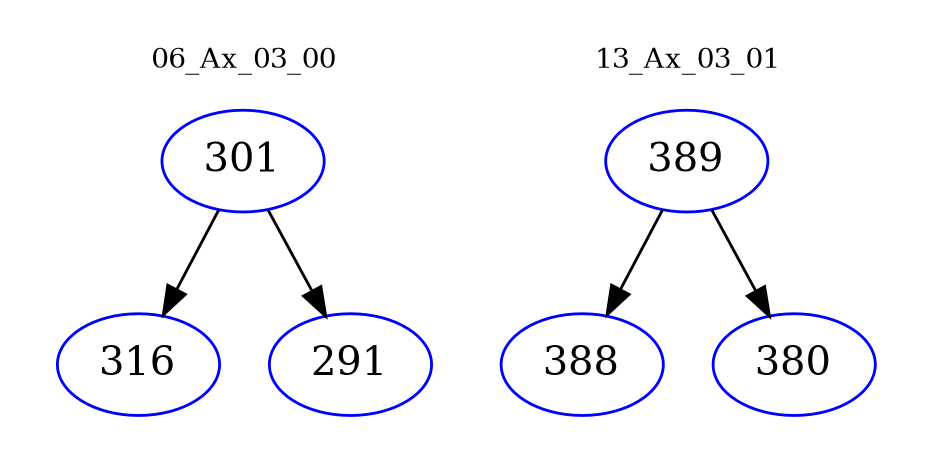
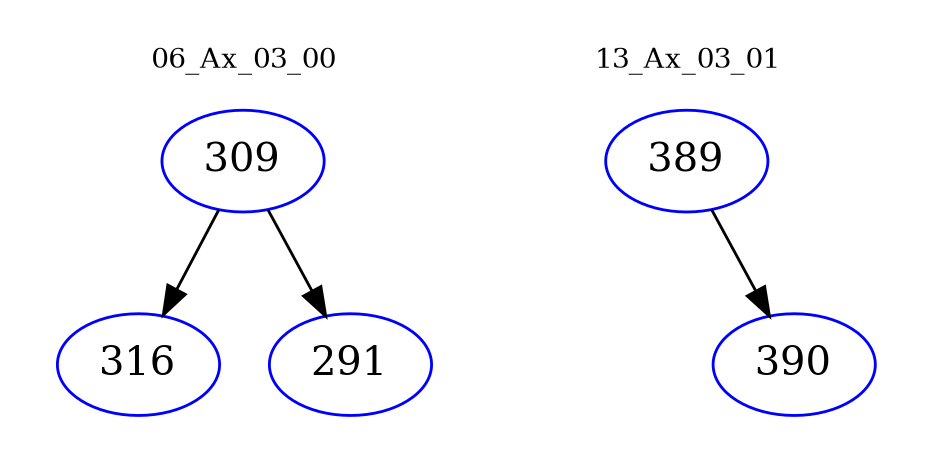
node "301": label "301" -> "309"
node "388": removed
node "380": label "380" -> "390"
